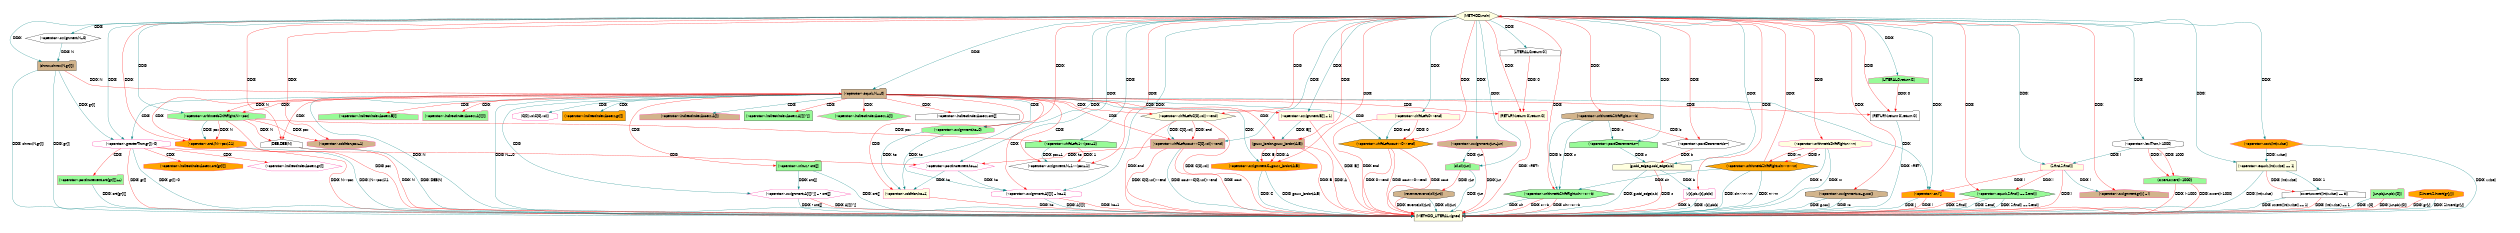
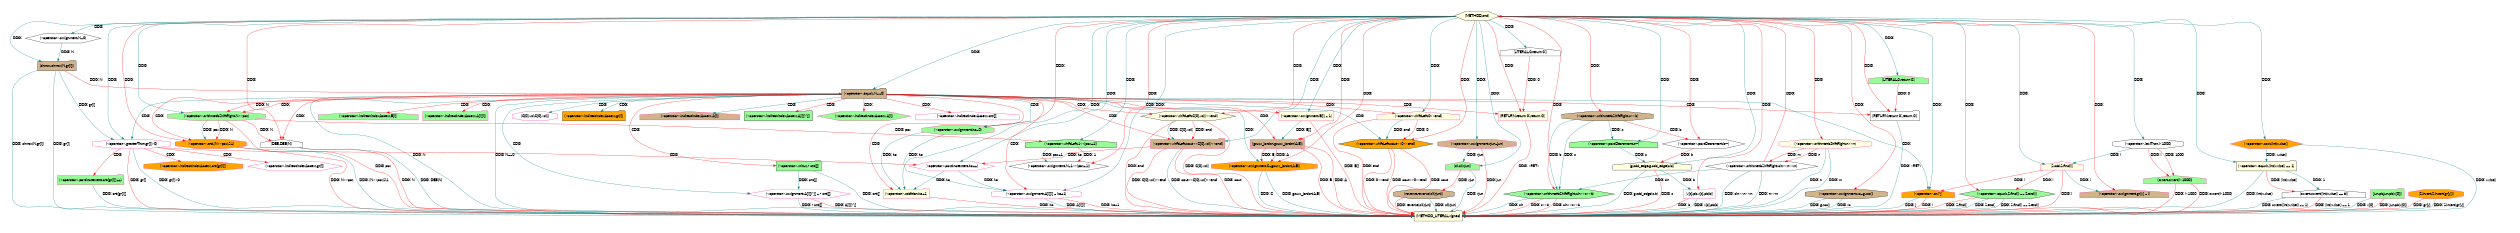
node "(METHOD,main)": label "(METHOD,main)" -> "(METHOD,and)"
edge "(<operator>.equals,N==0)" -> "(<operator>.assignment,N=1<<(pos+1))": now "(<operator>.equals,N==0)" -> "(<operator>.shiftLeft,0<<endl)"
node "(<operator>.indirectIndexAccess,cnt[j])": color black -> deeppink
node "(<operator>.addition,pos+1)": removed
node "(<operator>.arithmeticShiftRight,cin>>n>>m)": fillcolor orange -> white
node "(S.find,S.find(i))": label "(S.find,S.find(i))" -> "(S.add,S.find(i))"
